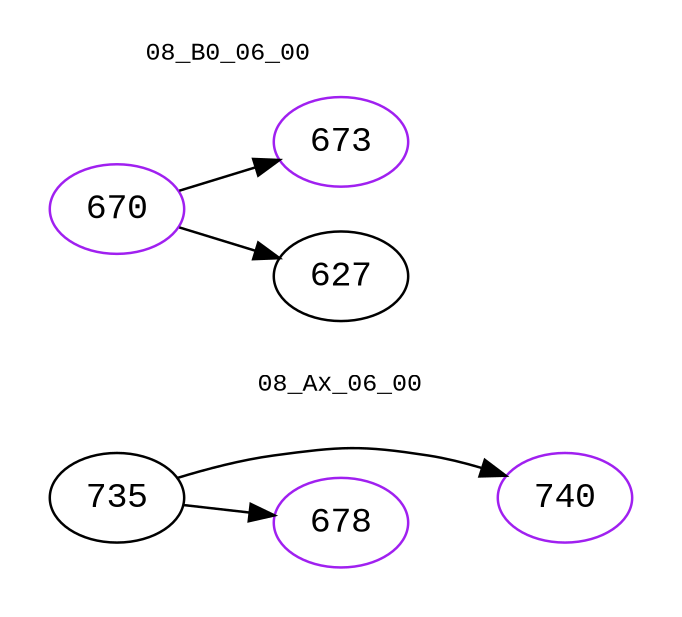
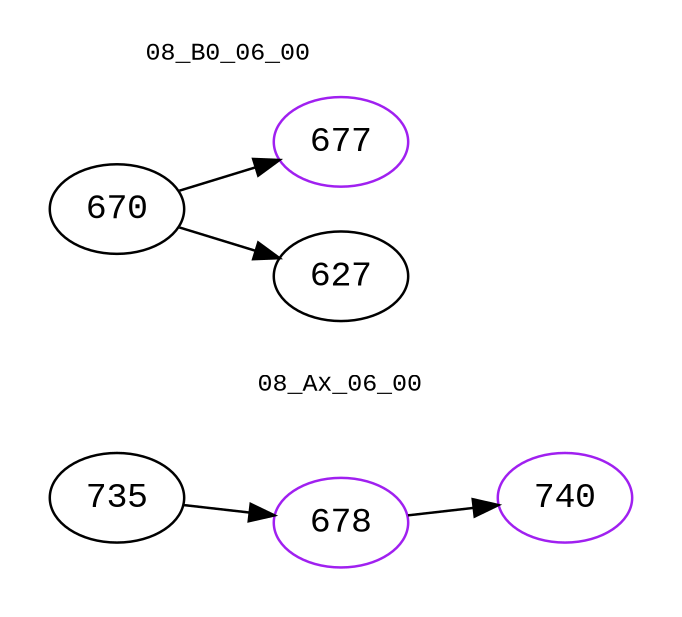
node "673": label "673" -> "677"
node "670": color purple -> black
edge "735" -> "740": now "678" -> "740"
